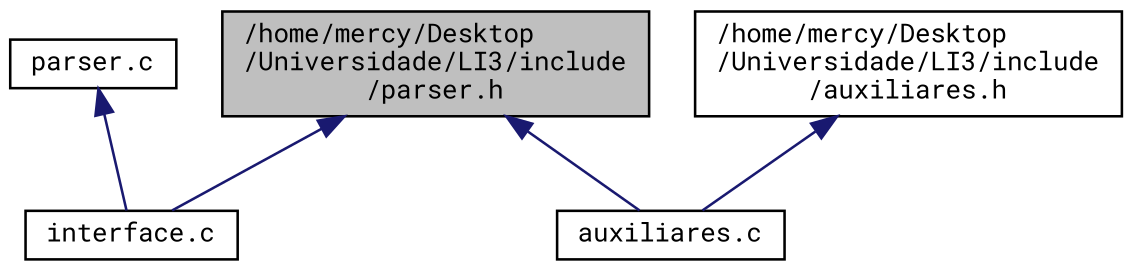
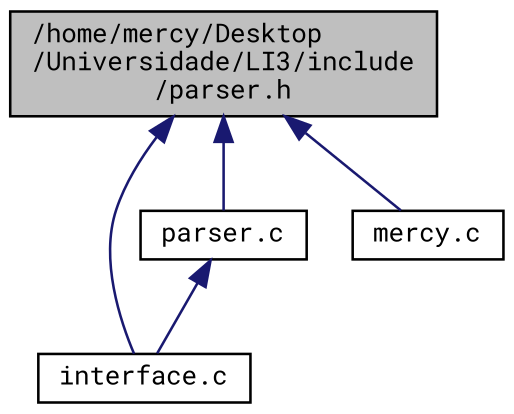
node "/home/mercy/Desktop /Universidade/LI3/include /auxiliares.h": removed
edge "parser.c" -> "/home/mercy/Desktop /Universidade/LI3/include /parser.h": added
node "auxiliares.c": label "auxiliares.c" -> "mercy.c"
